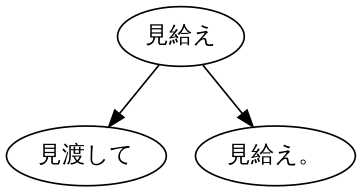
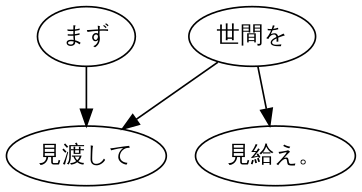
node "まず": added
node "見給え": label "見給え" -> "世間を"
